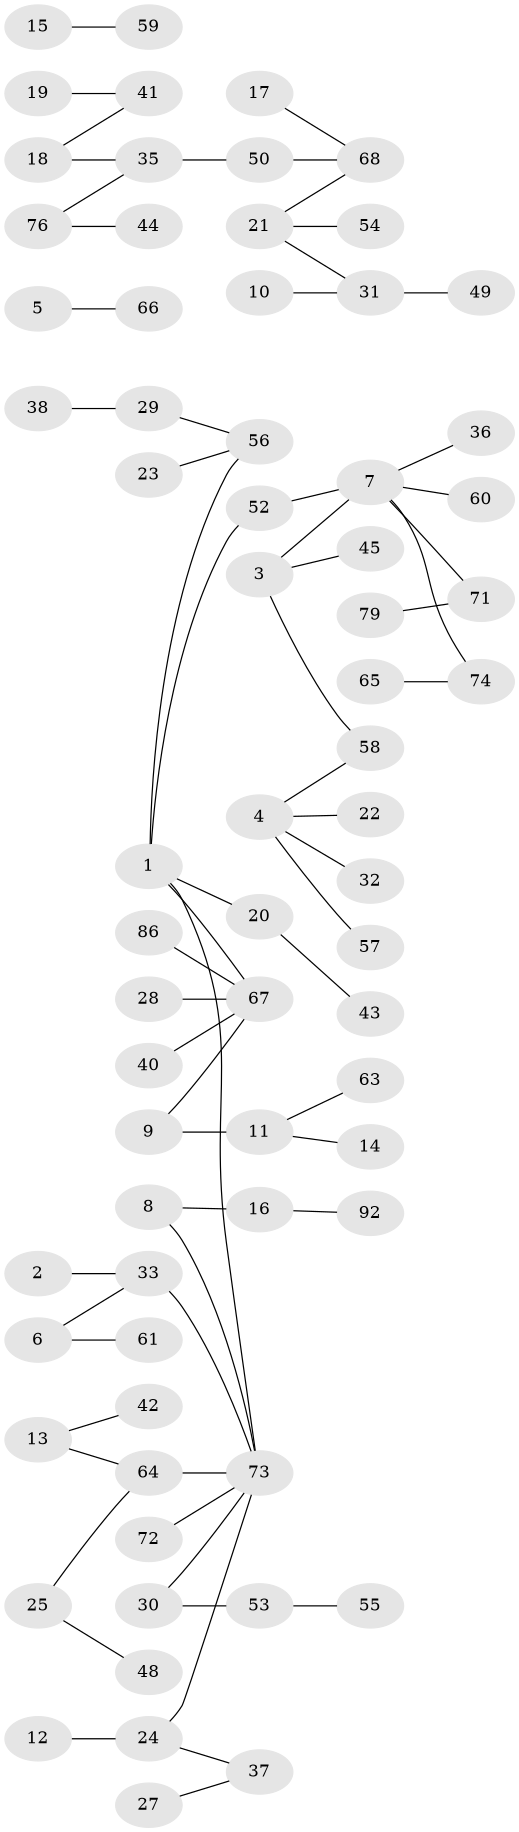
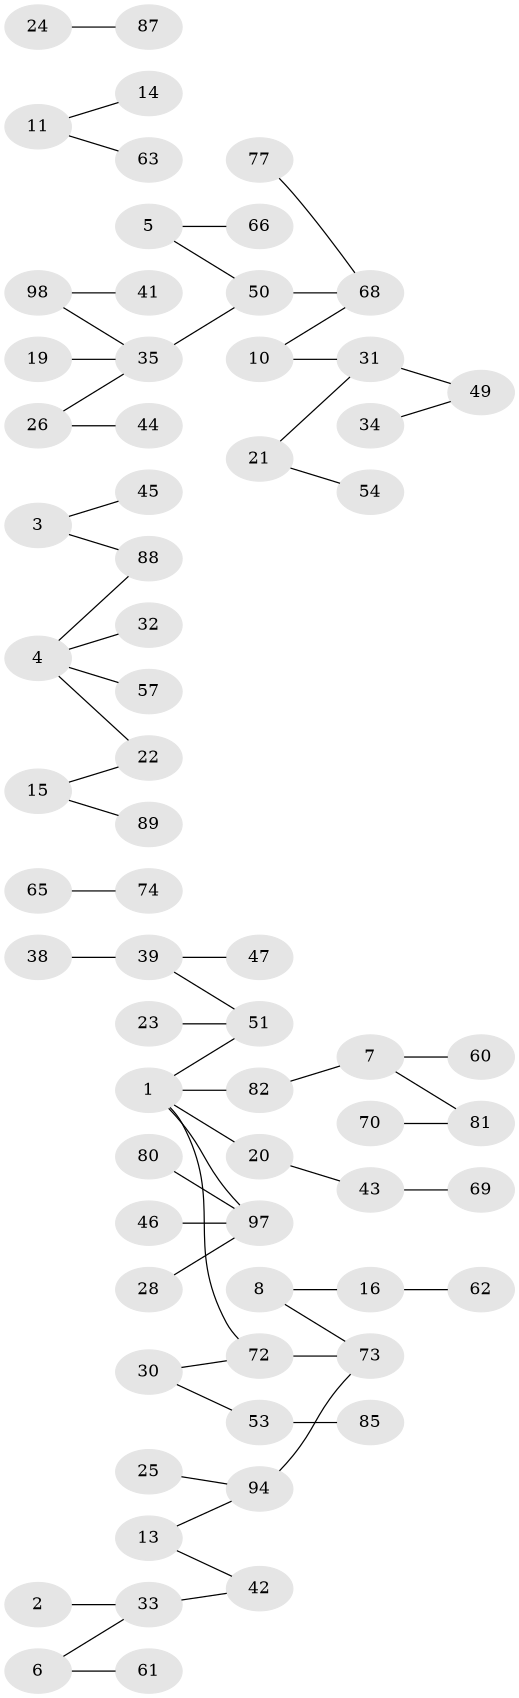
node "59": label "59" -> "89"
edge "19" -- "41": now "19" -- "35"
node "17": label "17" -> "77"
node "18": label "18" -> "98"
edge "68" -- "21": now "68" -- "10"
node "76": label "76" -> "26"
edge "5" -- "50": added
node "29": label "29" -> "39"
node "34": added
node "36": removed
node "56": label "56" -> "51"
node "52": label "52" -> "82"
edge "7" -- "3": removed
edge "7" -- "74": removed
node "71": label "71" -> "81"
node "79": label "79" -> "70"
node "58": label "58" -> "88"
edge "22" -- "15": added
node "86": label "86" -> "46"
node "47": added
node "67": label "67" -> "97"
node "40": label "40" -> "80"
node "9": removed
edge "1" -- "73": now "1" -- "72"
node "69": added
node "92": label "92" -> "62"
edge "33" -- "73": now "33" -- "42"
node "64": label "64" -> "94"
edge "73" -- "30": now "72" -- "30"
node "55": label "55" -> "85"
edge "73" -- "24": removed
node "48": removed
node "12": removed
node "37": label "37" -> "87"
node "27": removed
